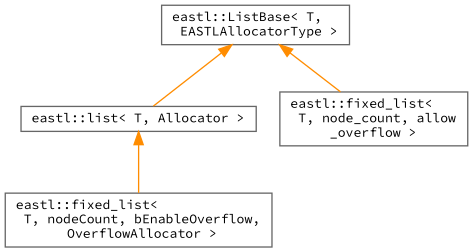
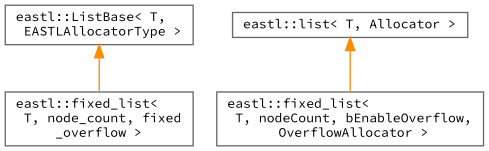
edge "eastl::list< T, Allocator >" -> "eastl::ListBase< T, EASTLAllocatorType >": removed
node "eastl::fixed_list< T, node_count, allow _overflow >": label "eastl::fixed_list< T, node_count, allow _overflow >" -> "eastl::fixed_list< T, node_count, fixed _overflow >"
